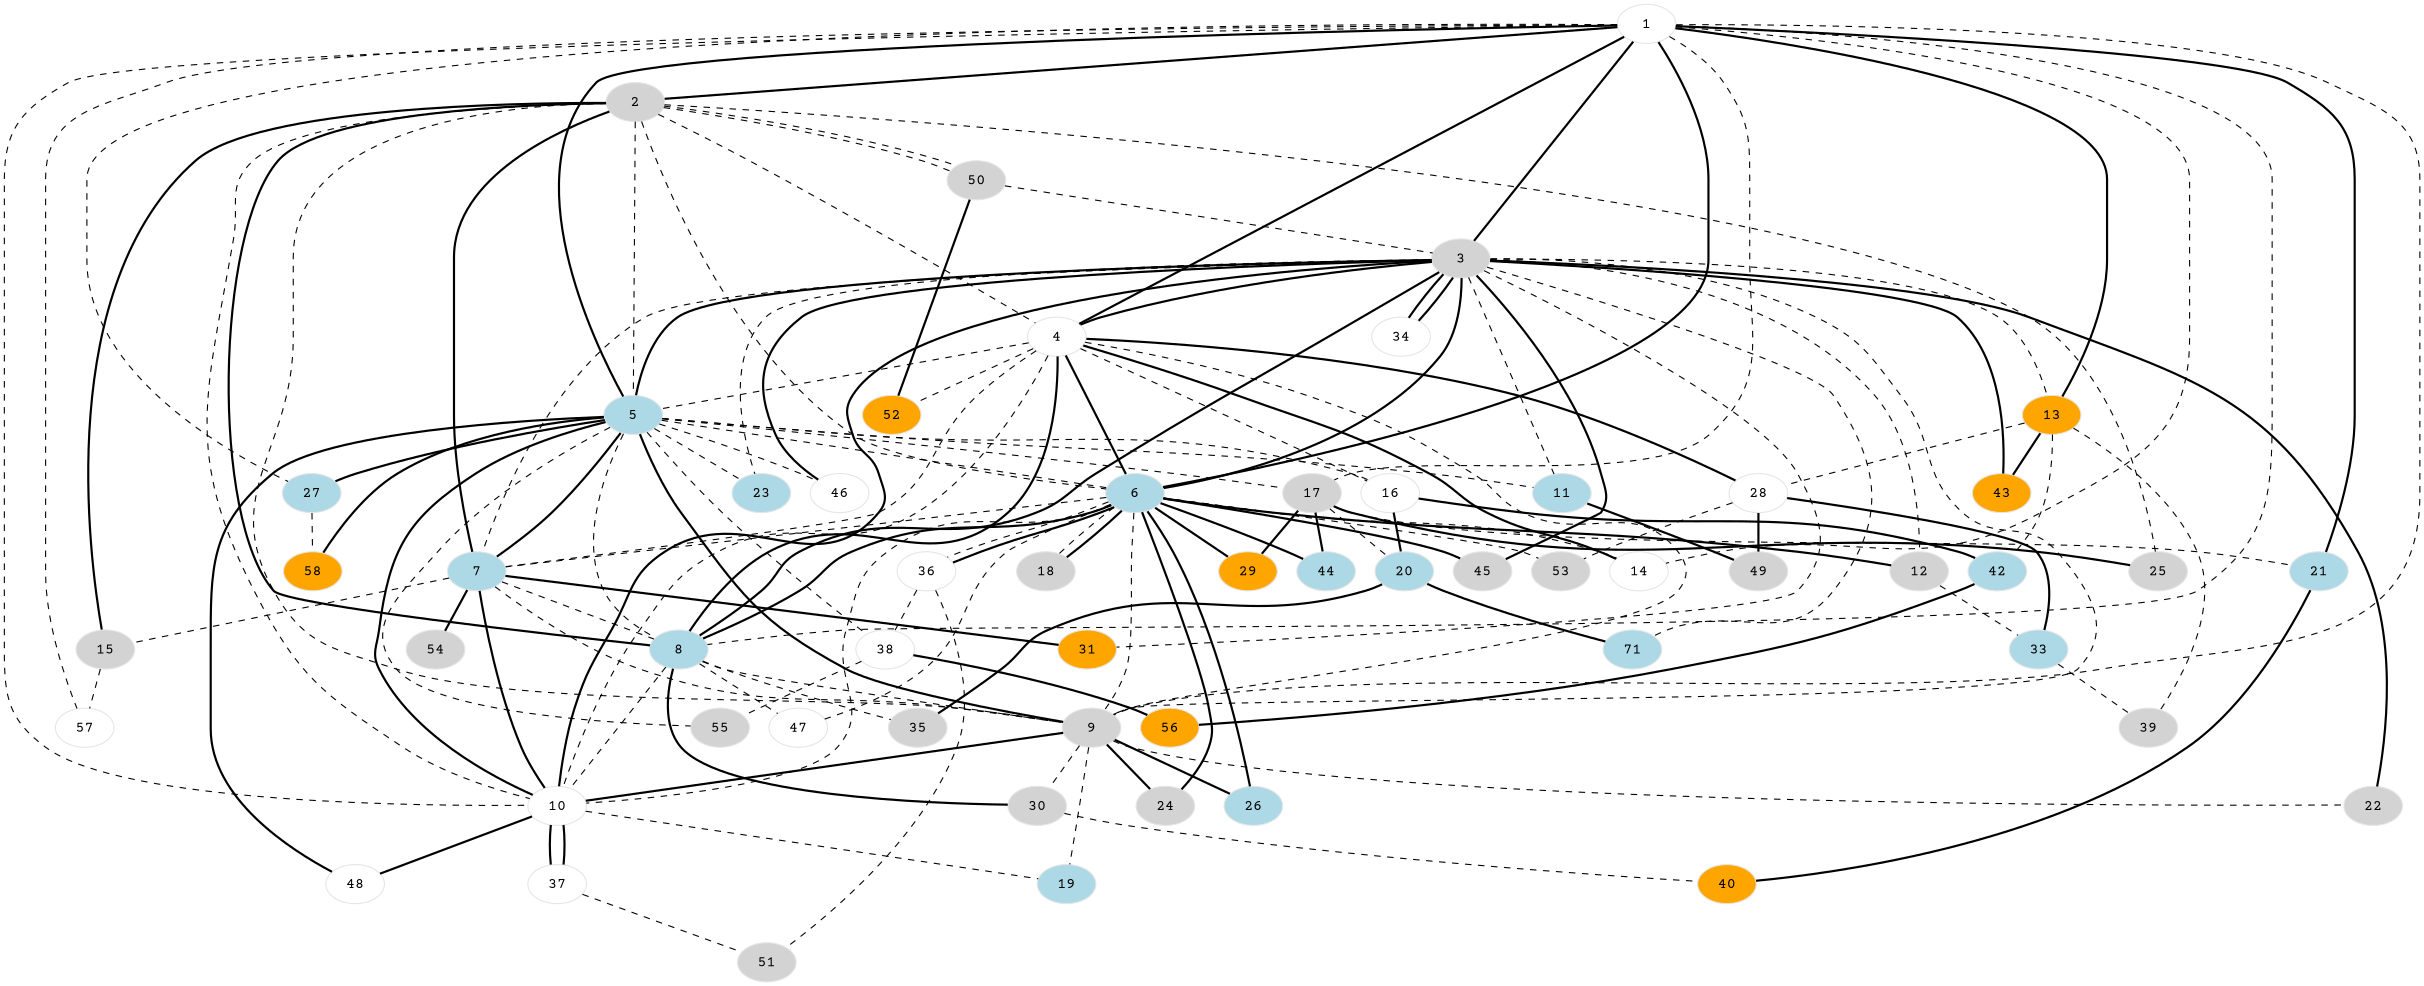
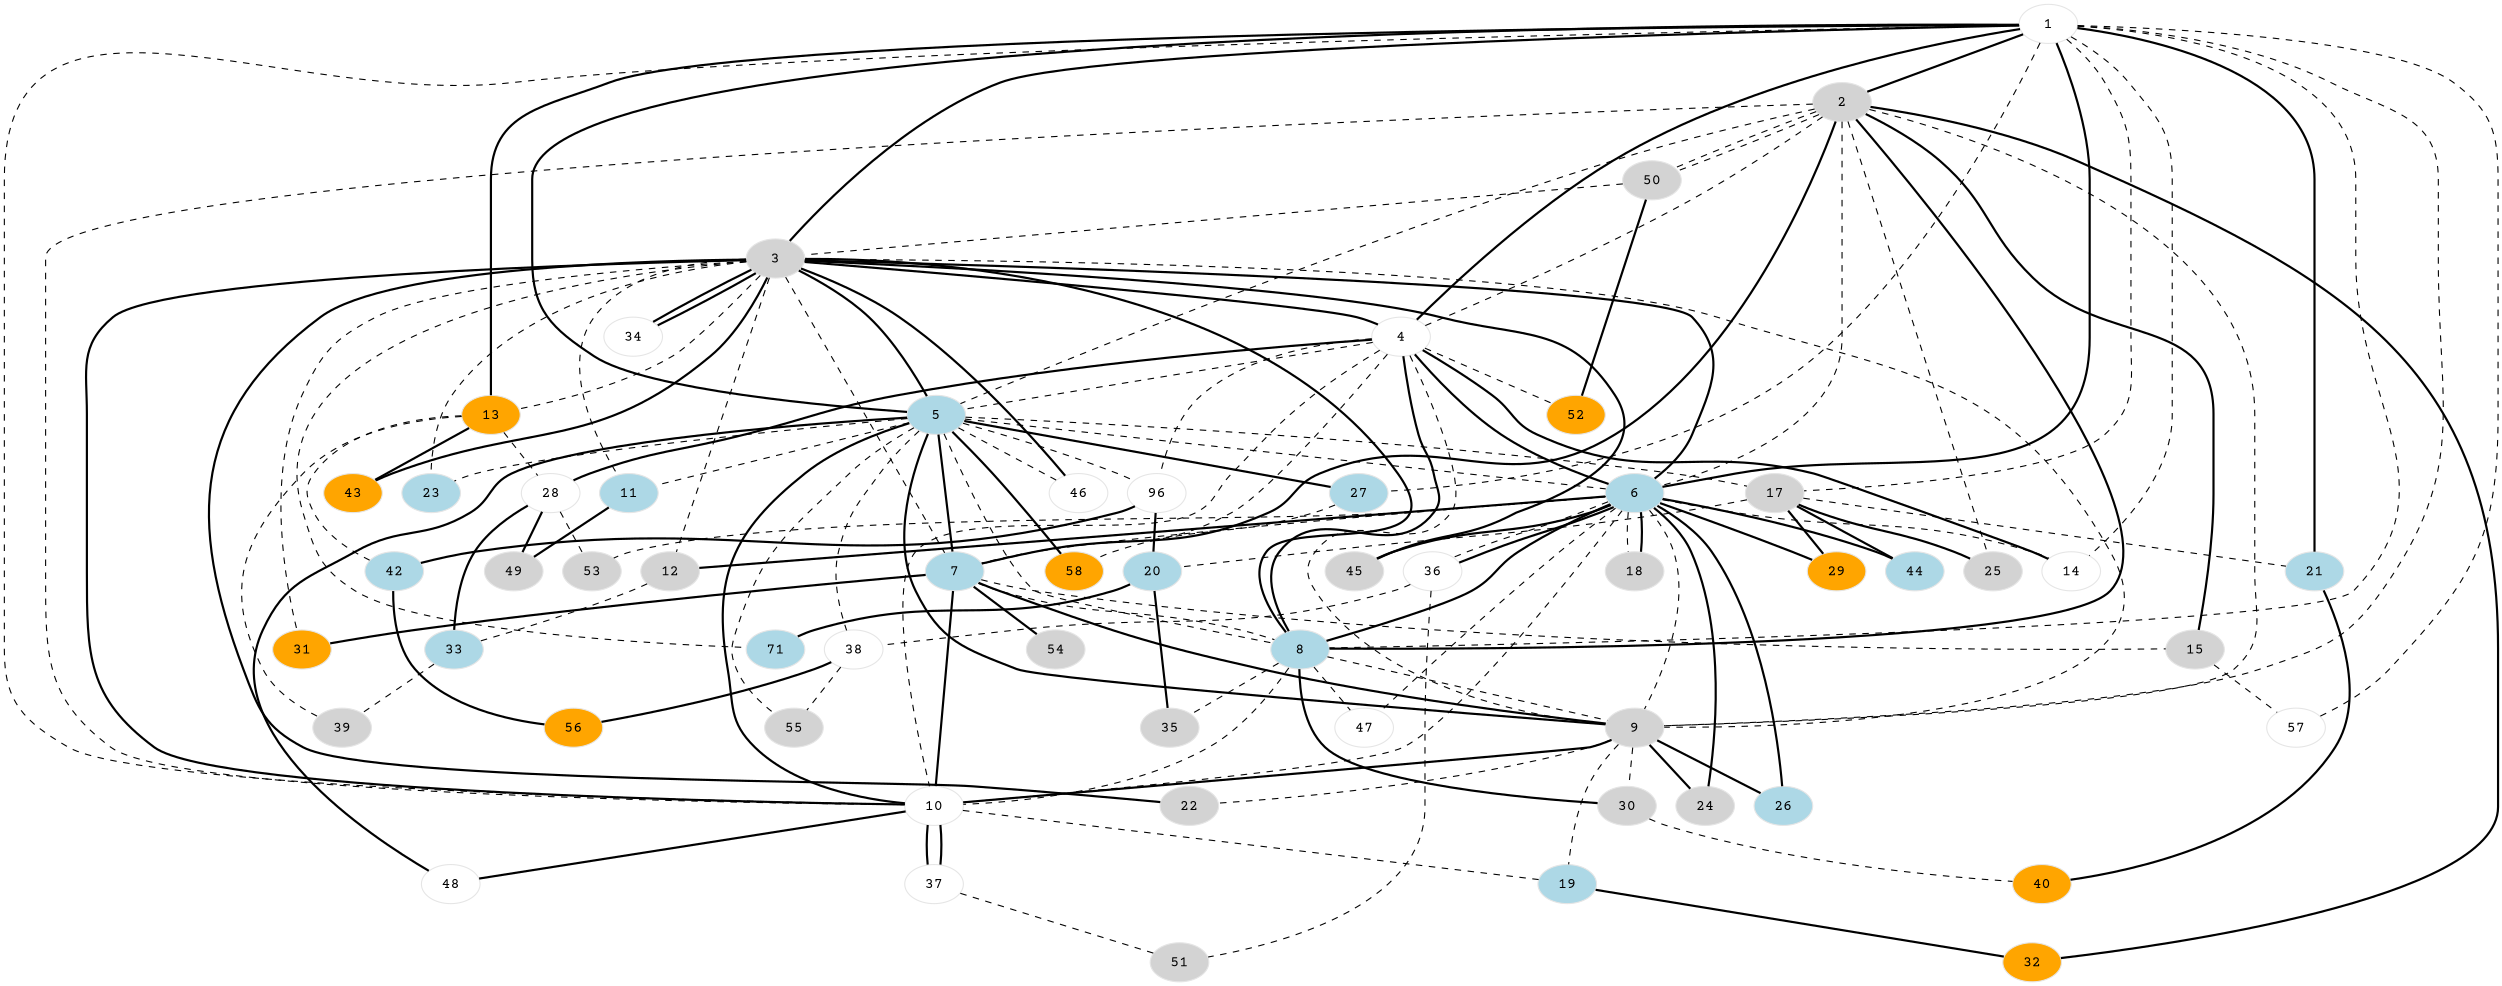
node "16": label "16" -> "96"
edge "7" -- "9": style dashed -> bold
node "32": added
